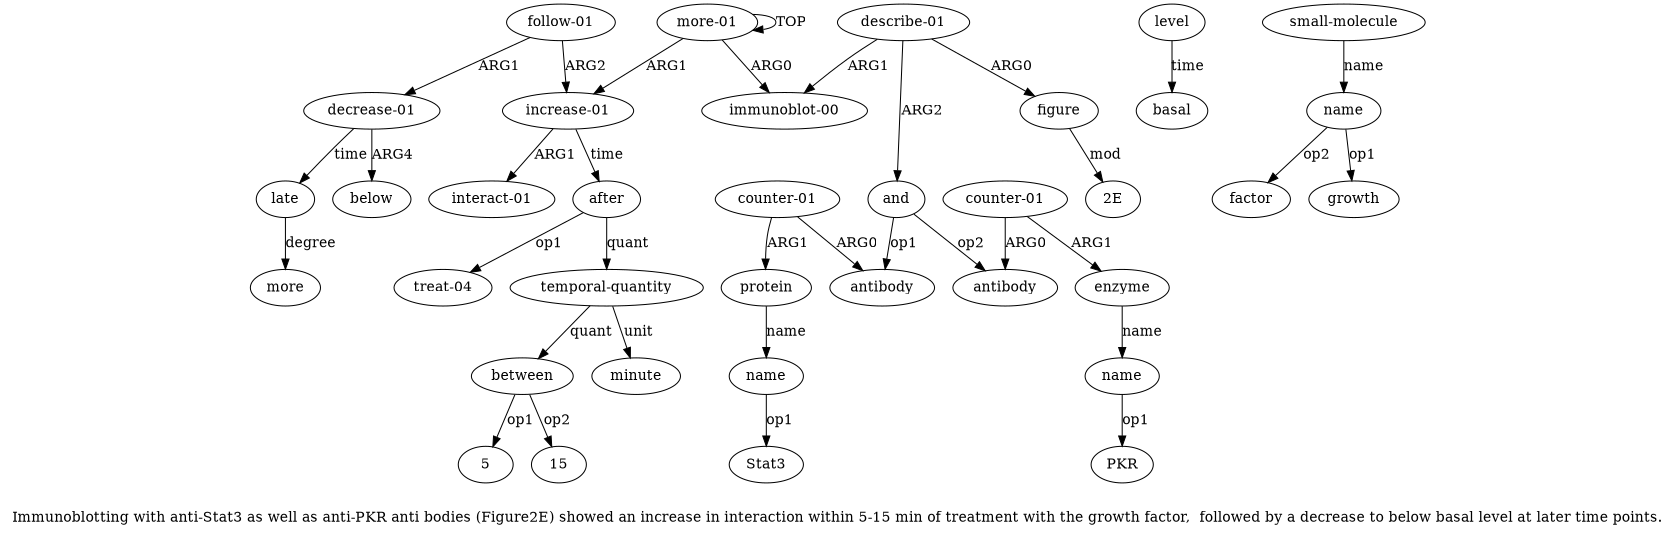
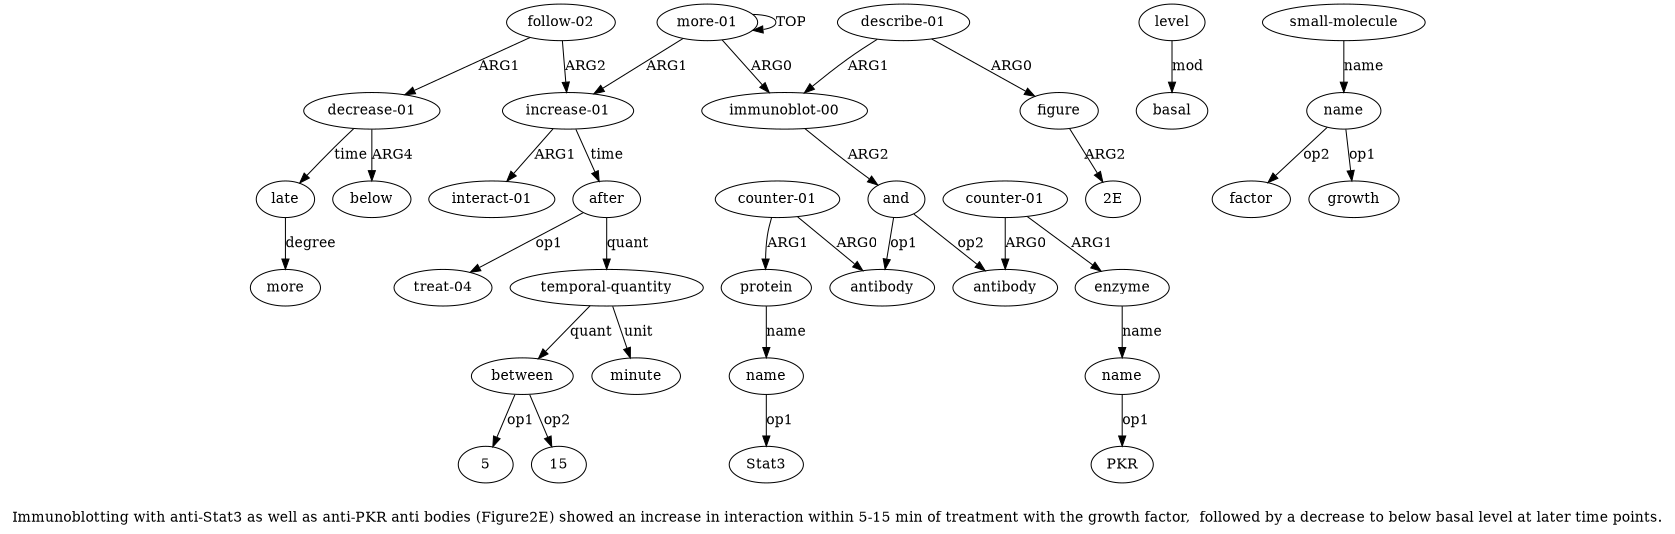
node "follow-01": label "follow-01" -> "follow-02"
edge "level" -> "basal": label "time" -> "mod"
edge "describe-01" -> "and": now "immunoblot-00" -> "and"
edge "figure" -> "2E": label "mod" -> "ARG2"
